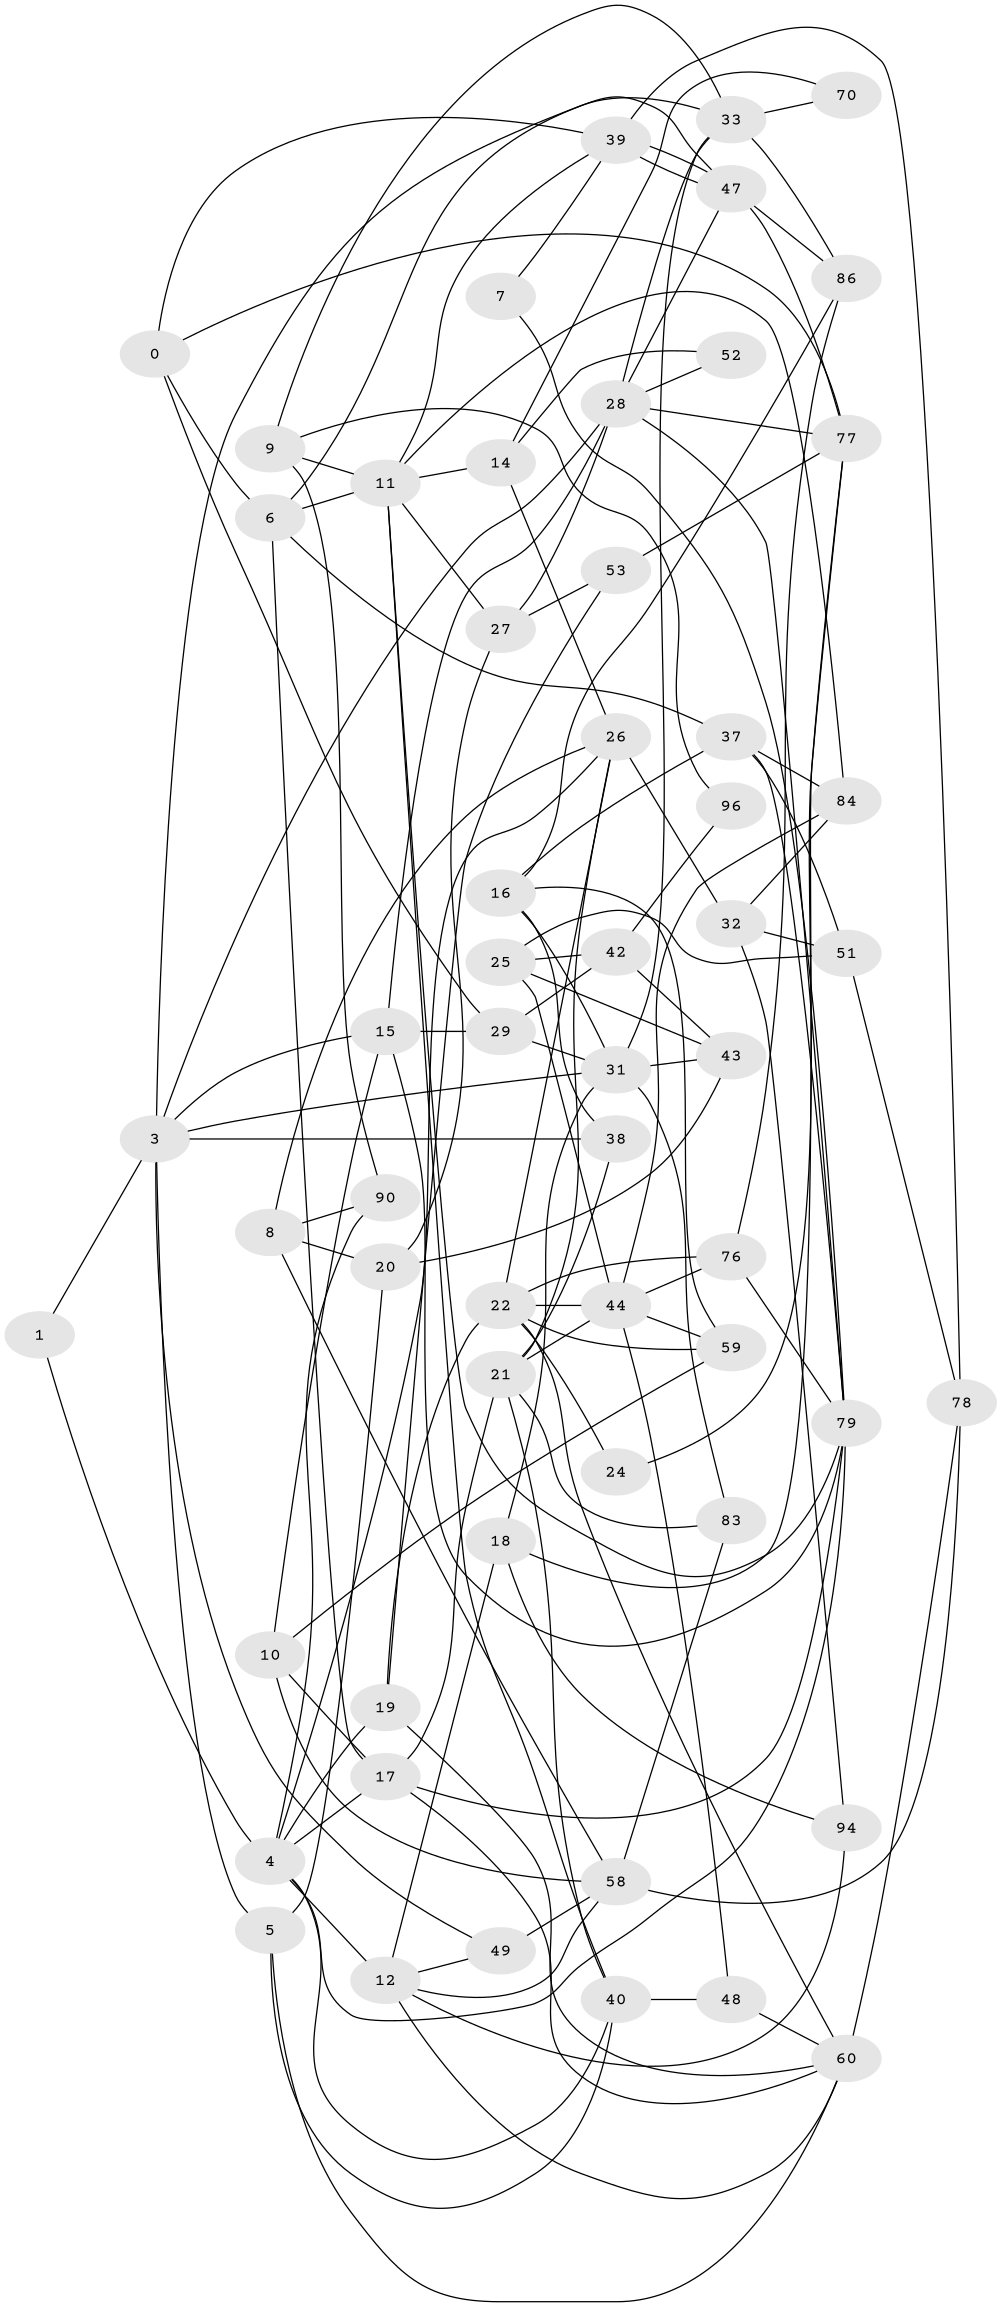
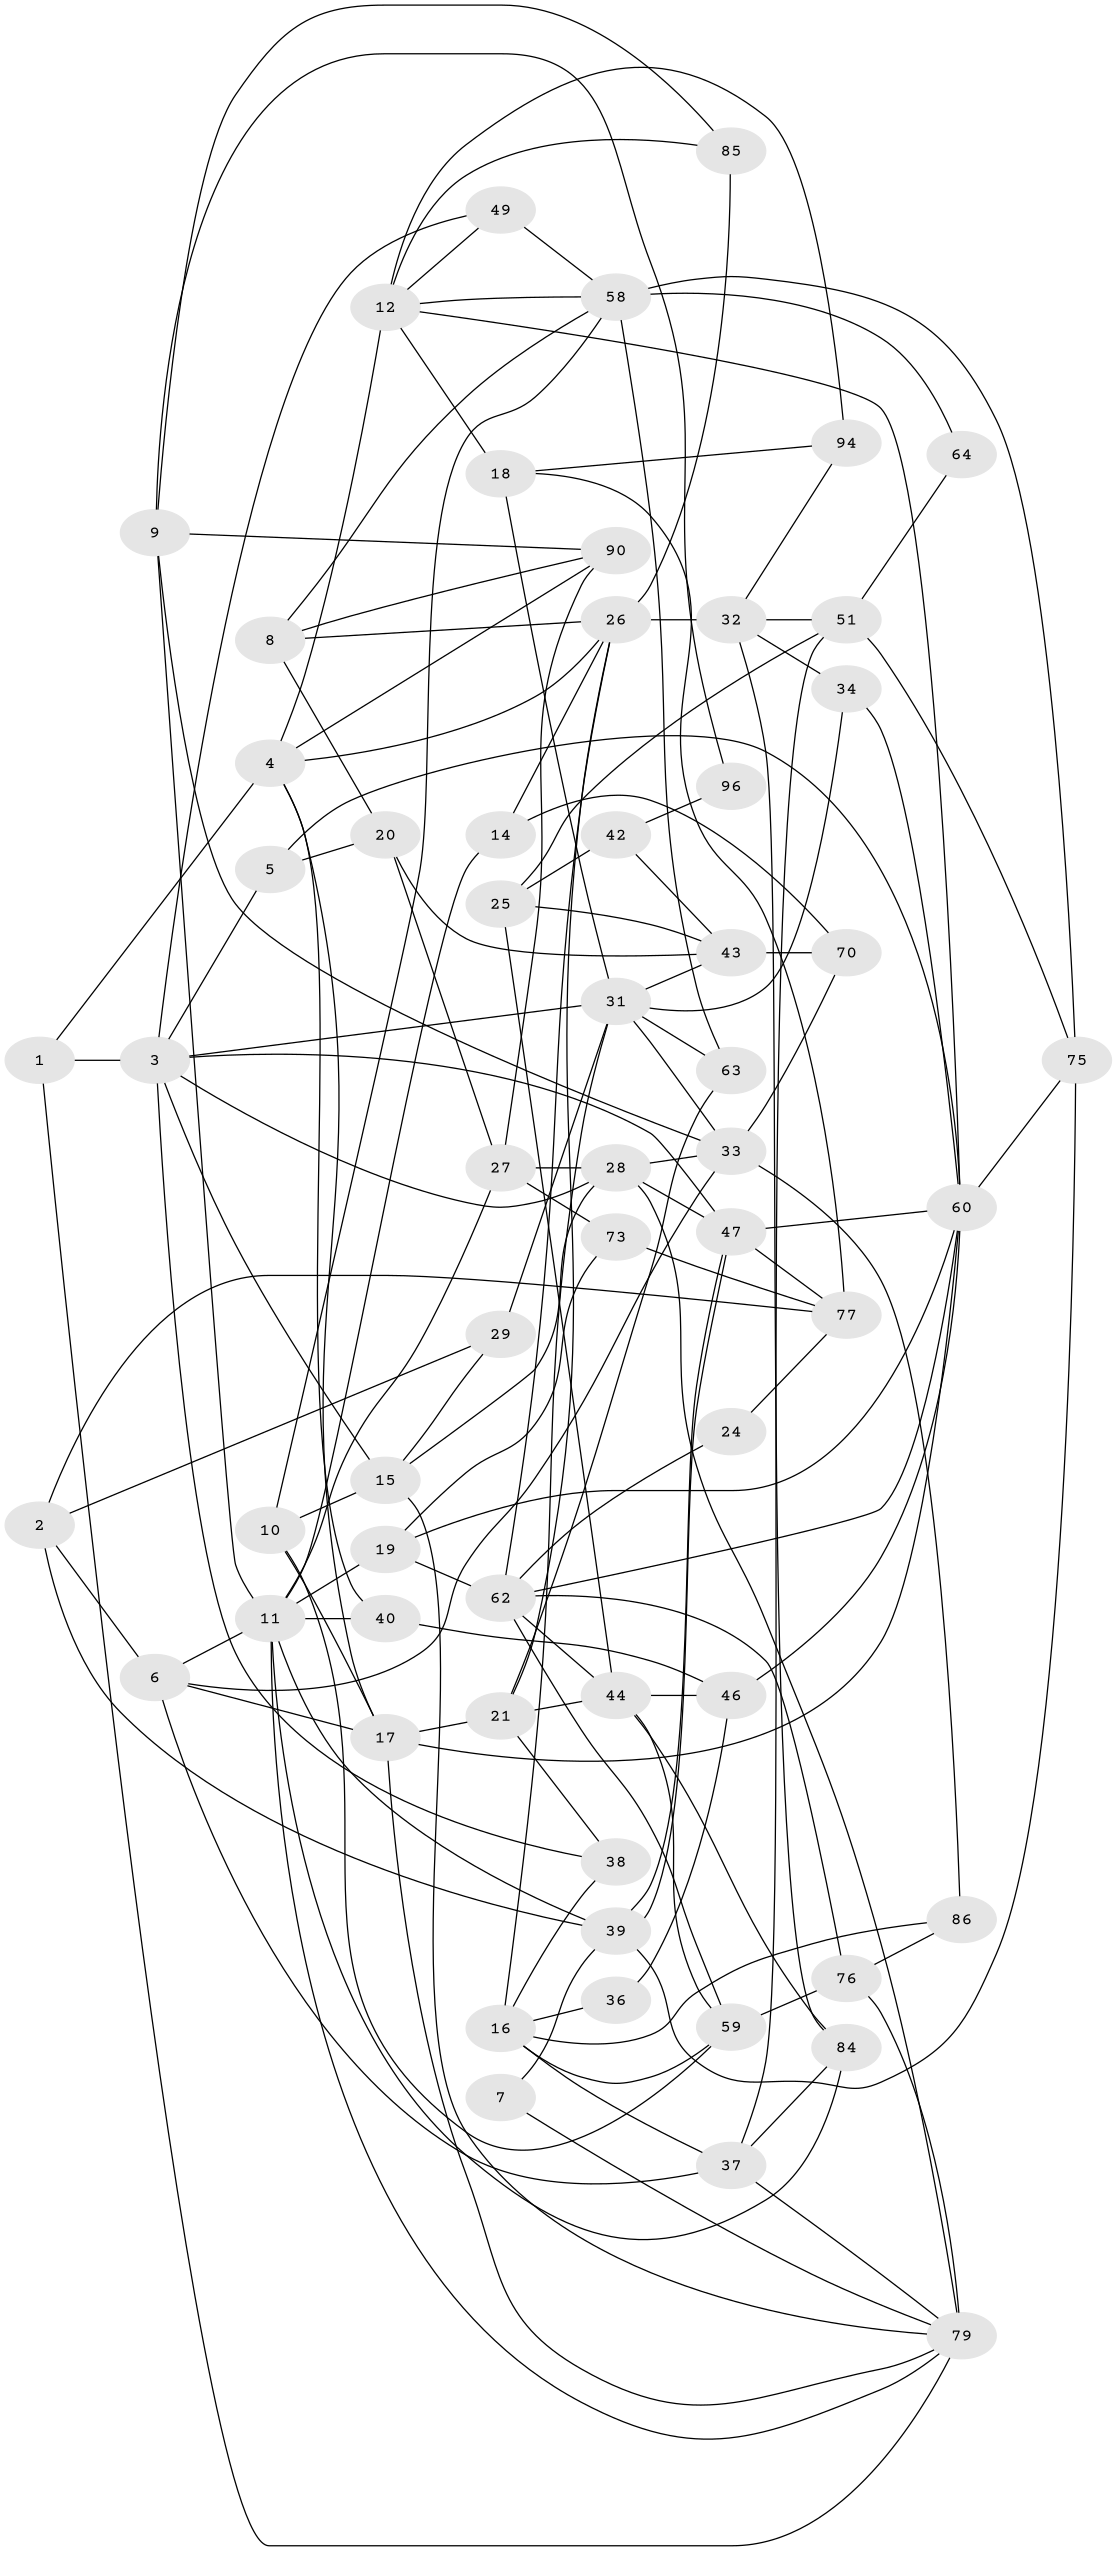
node "85": added
edge "47" -- "86": now "47" -- "60"
node "0": label "0" -> "2"
node "52": removed
edge "28" -- "77": removed
node "64": added
node "53": label "53" -> "73"
node "34": added
edge "90" -- "27": added
edge "43" -- "70": added
edge "42" -- "29": removed
edge "76" -- "44": now "76" -- "59"
node "22": label "22" -> "62"
node "78": label "78" -> "75"
node "83": label "83" -> "63"
edge "21" -- "40": removed
edge "19" -- "4": now "19" -- "11"
edge "79" -- "4": now "79" -- "1"
node "48": label "48" -> "46"
node "36": added
edge "5" -- "40": removed
